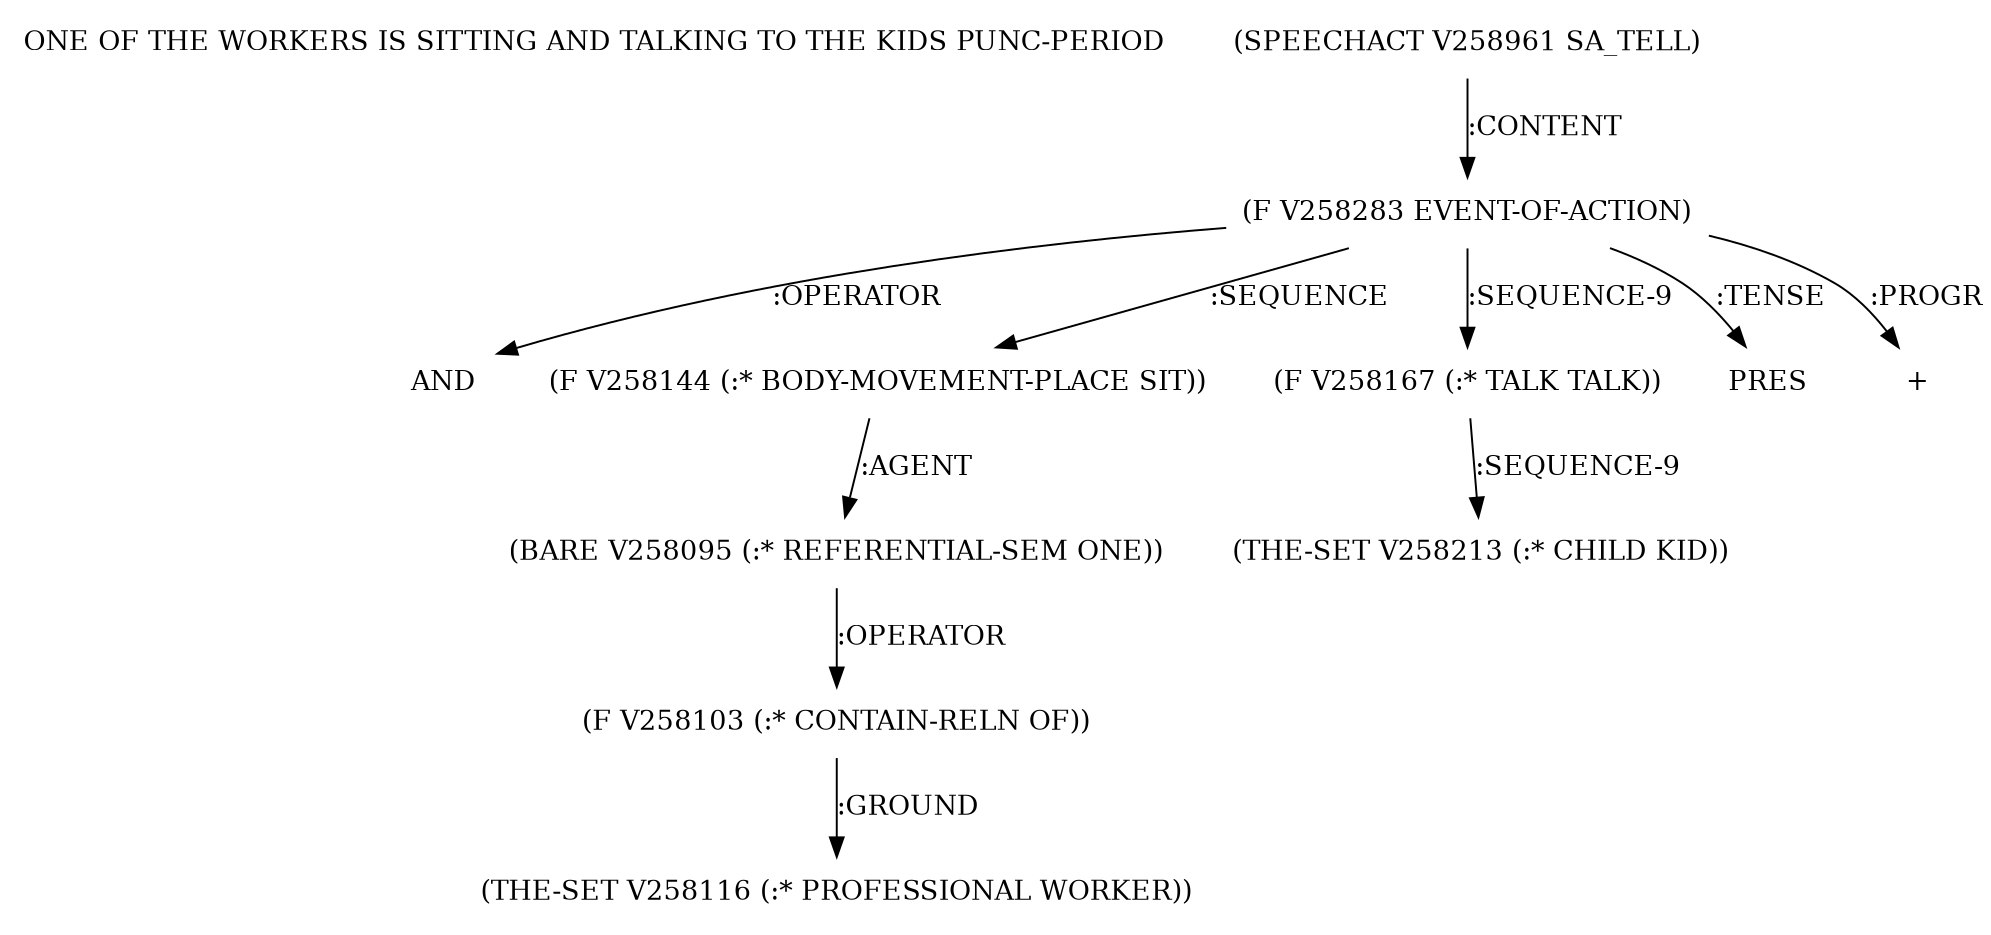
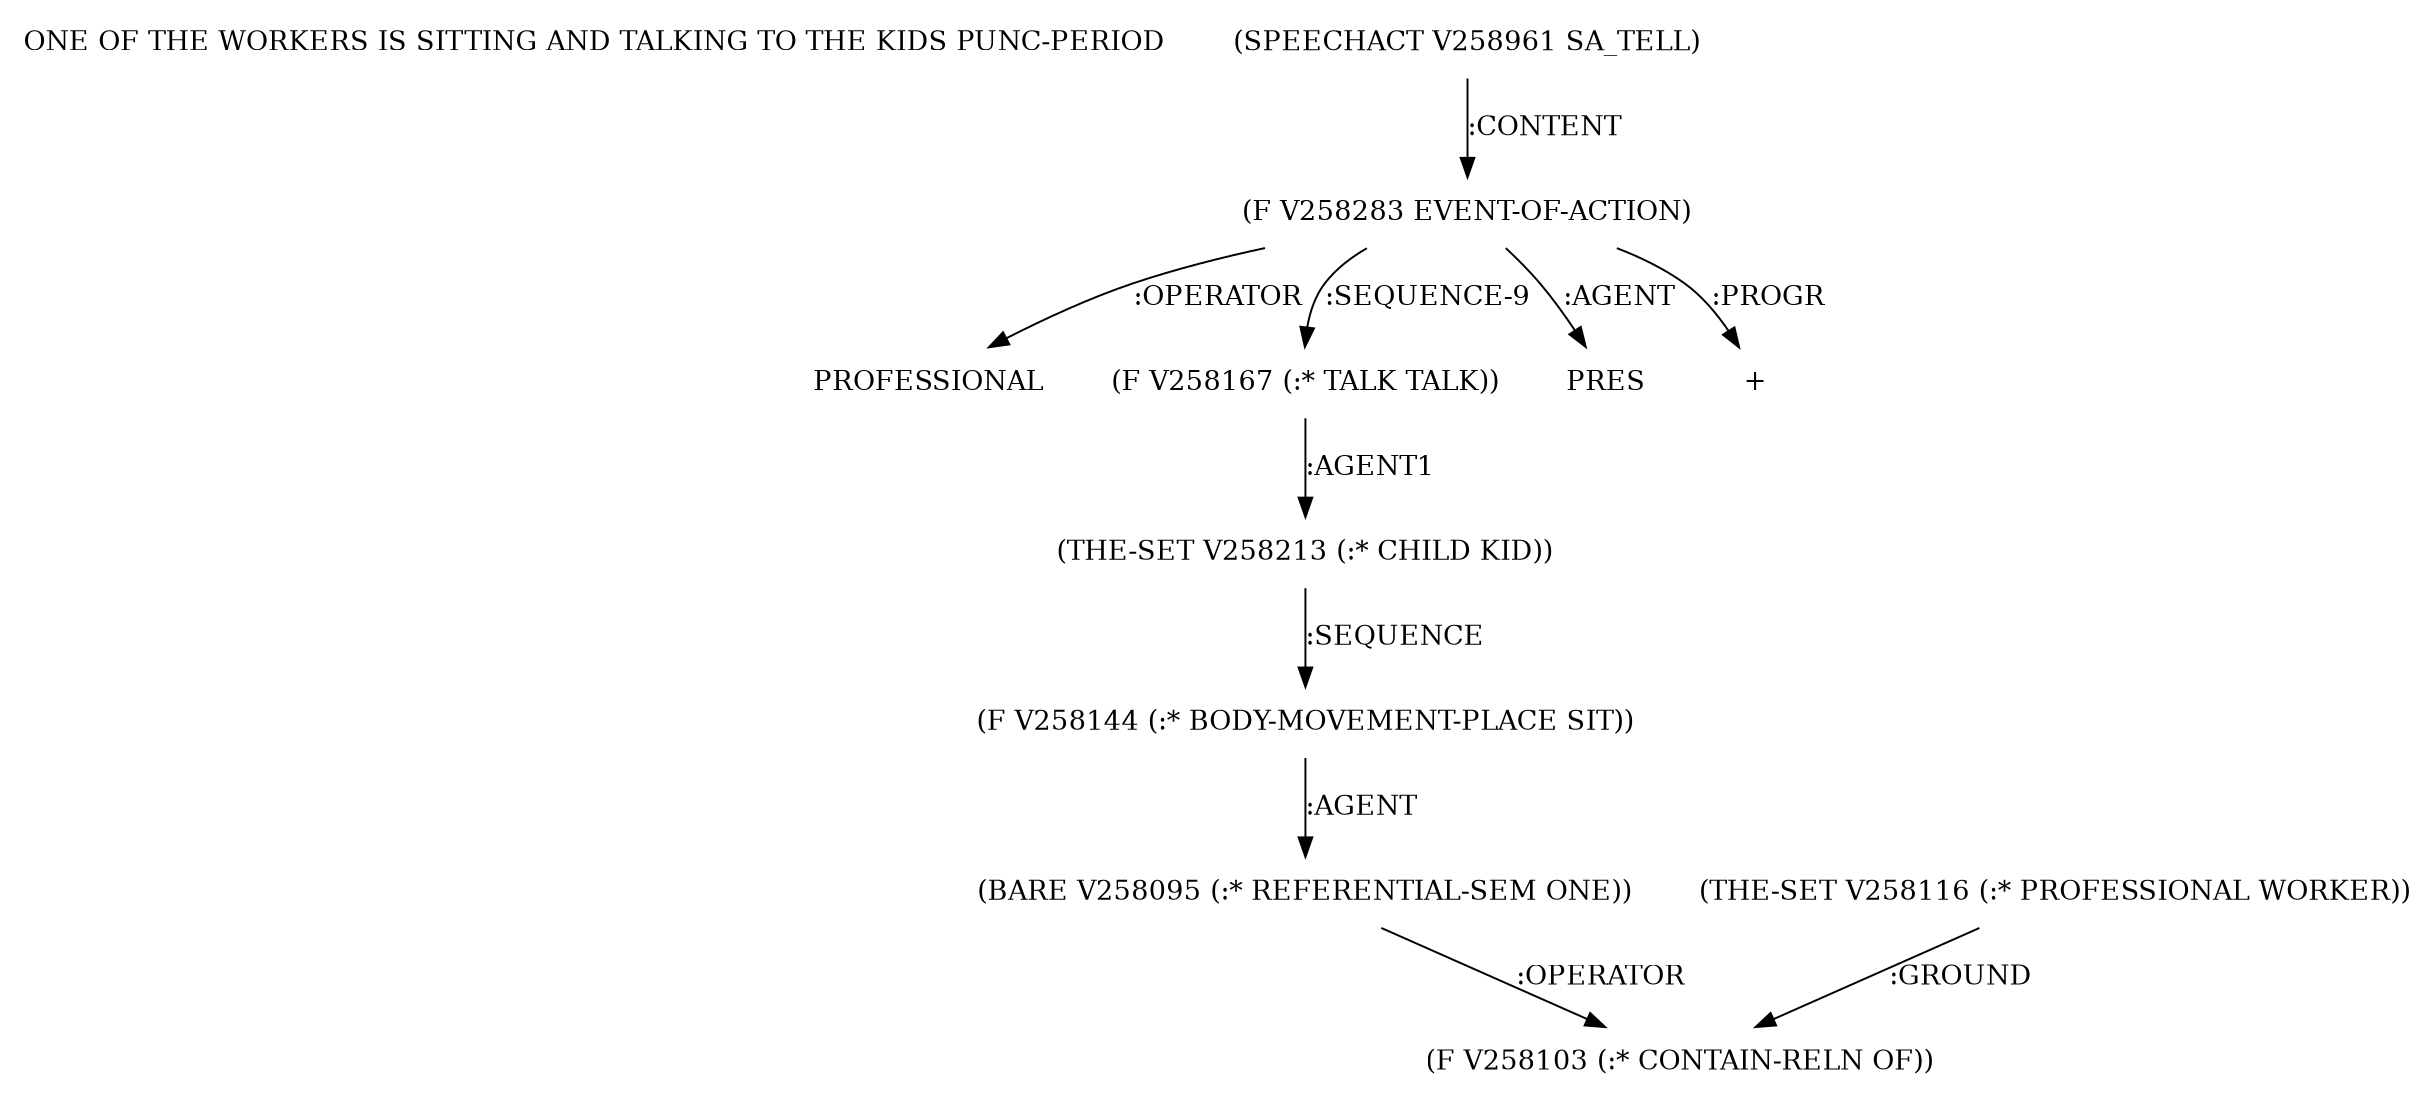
edge "(F V258283 EVENT-OF-ACTION)" -> "(F V258144 (:* BODY-MOVEMENT-PLACE SIT))": now "(THE-SET V258213 (:* CHILD KID))" -> "(F V258144 (:* BODY-MOVEMENT-PLACE SIT))"
edge "(F V258283 EVENT-OF-ACTION)" -> "PRES": label ":TENSE" -> ":AGENT"
node "AND": label "AND" -> "PROFESSIONAL"
edge "(F V258167 (:* TALK TALK))" -> "(THE-SET V258213 (:* CHILD KID))": label ":SEQUENCE-9" -> ":AGENT1"
edge "(F V258103 (:* CONTAIN-RELN OF))" -> "(THE-SET V258116 (:* PROFESSIONAL WORKER))": reversed
